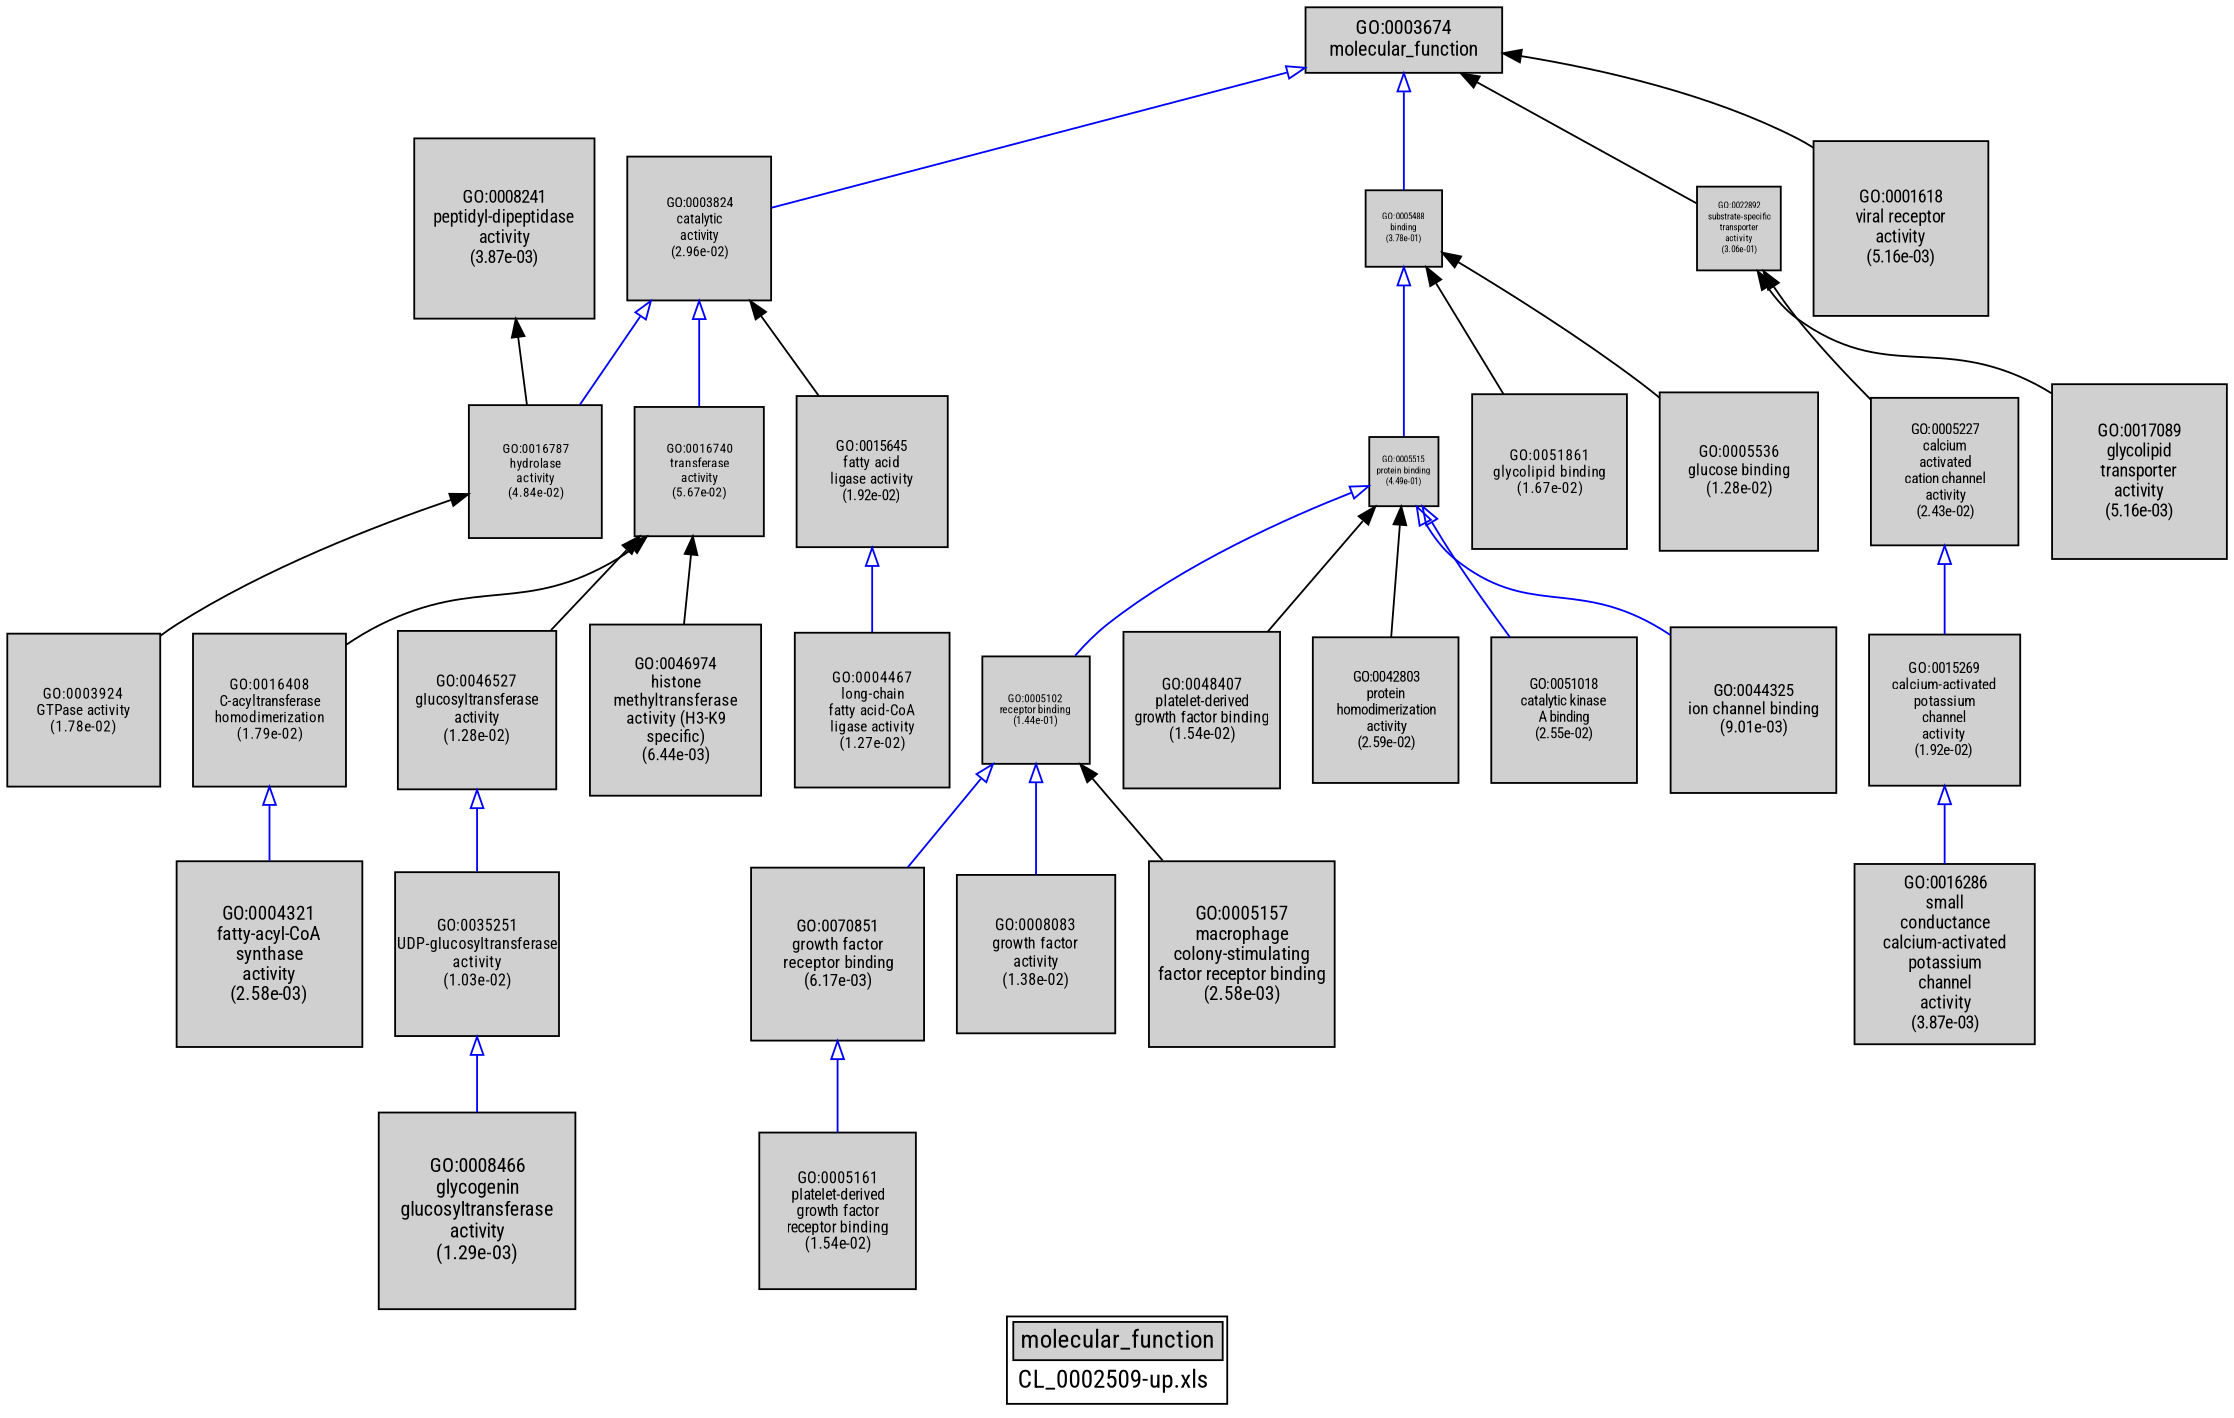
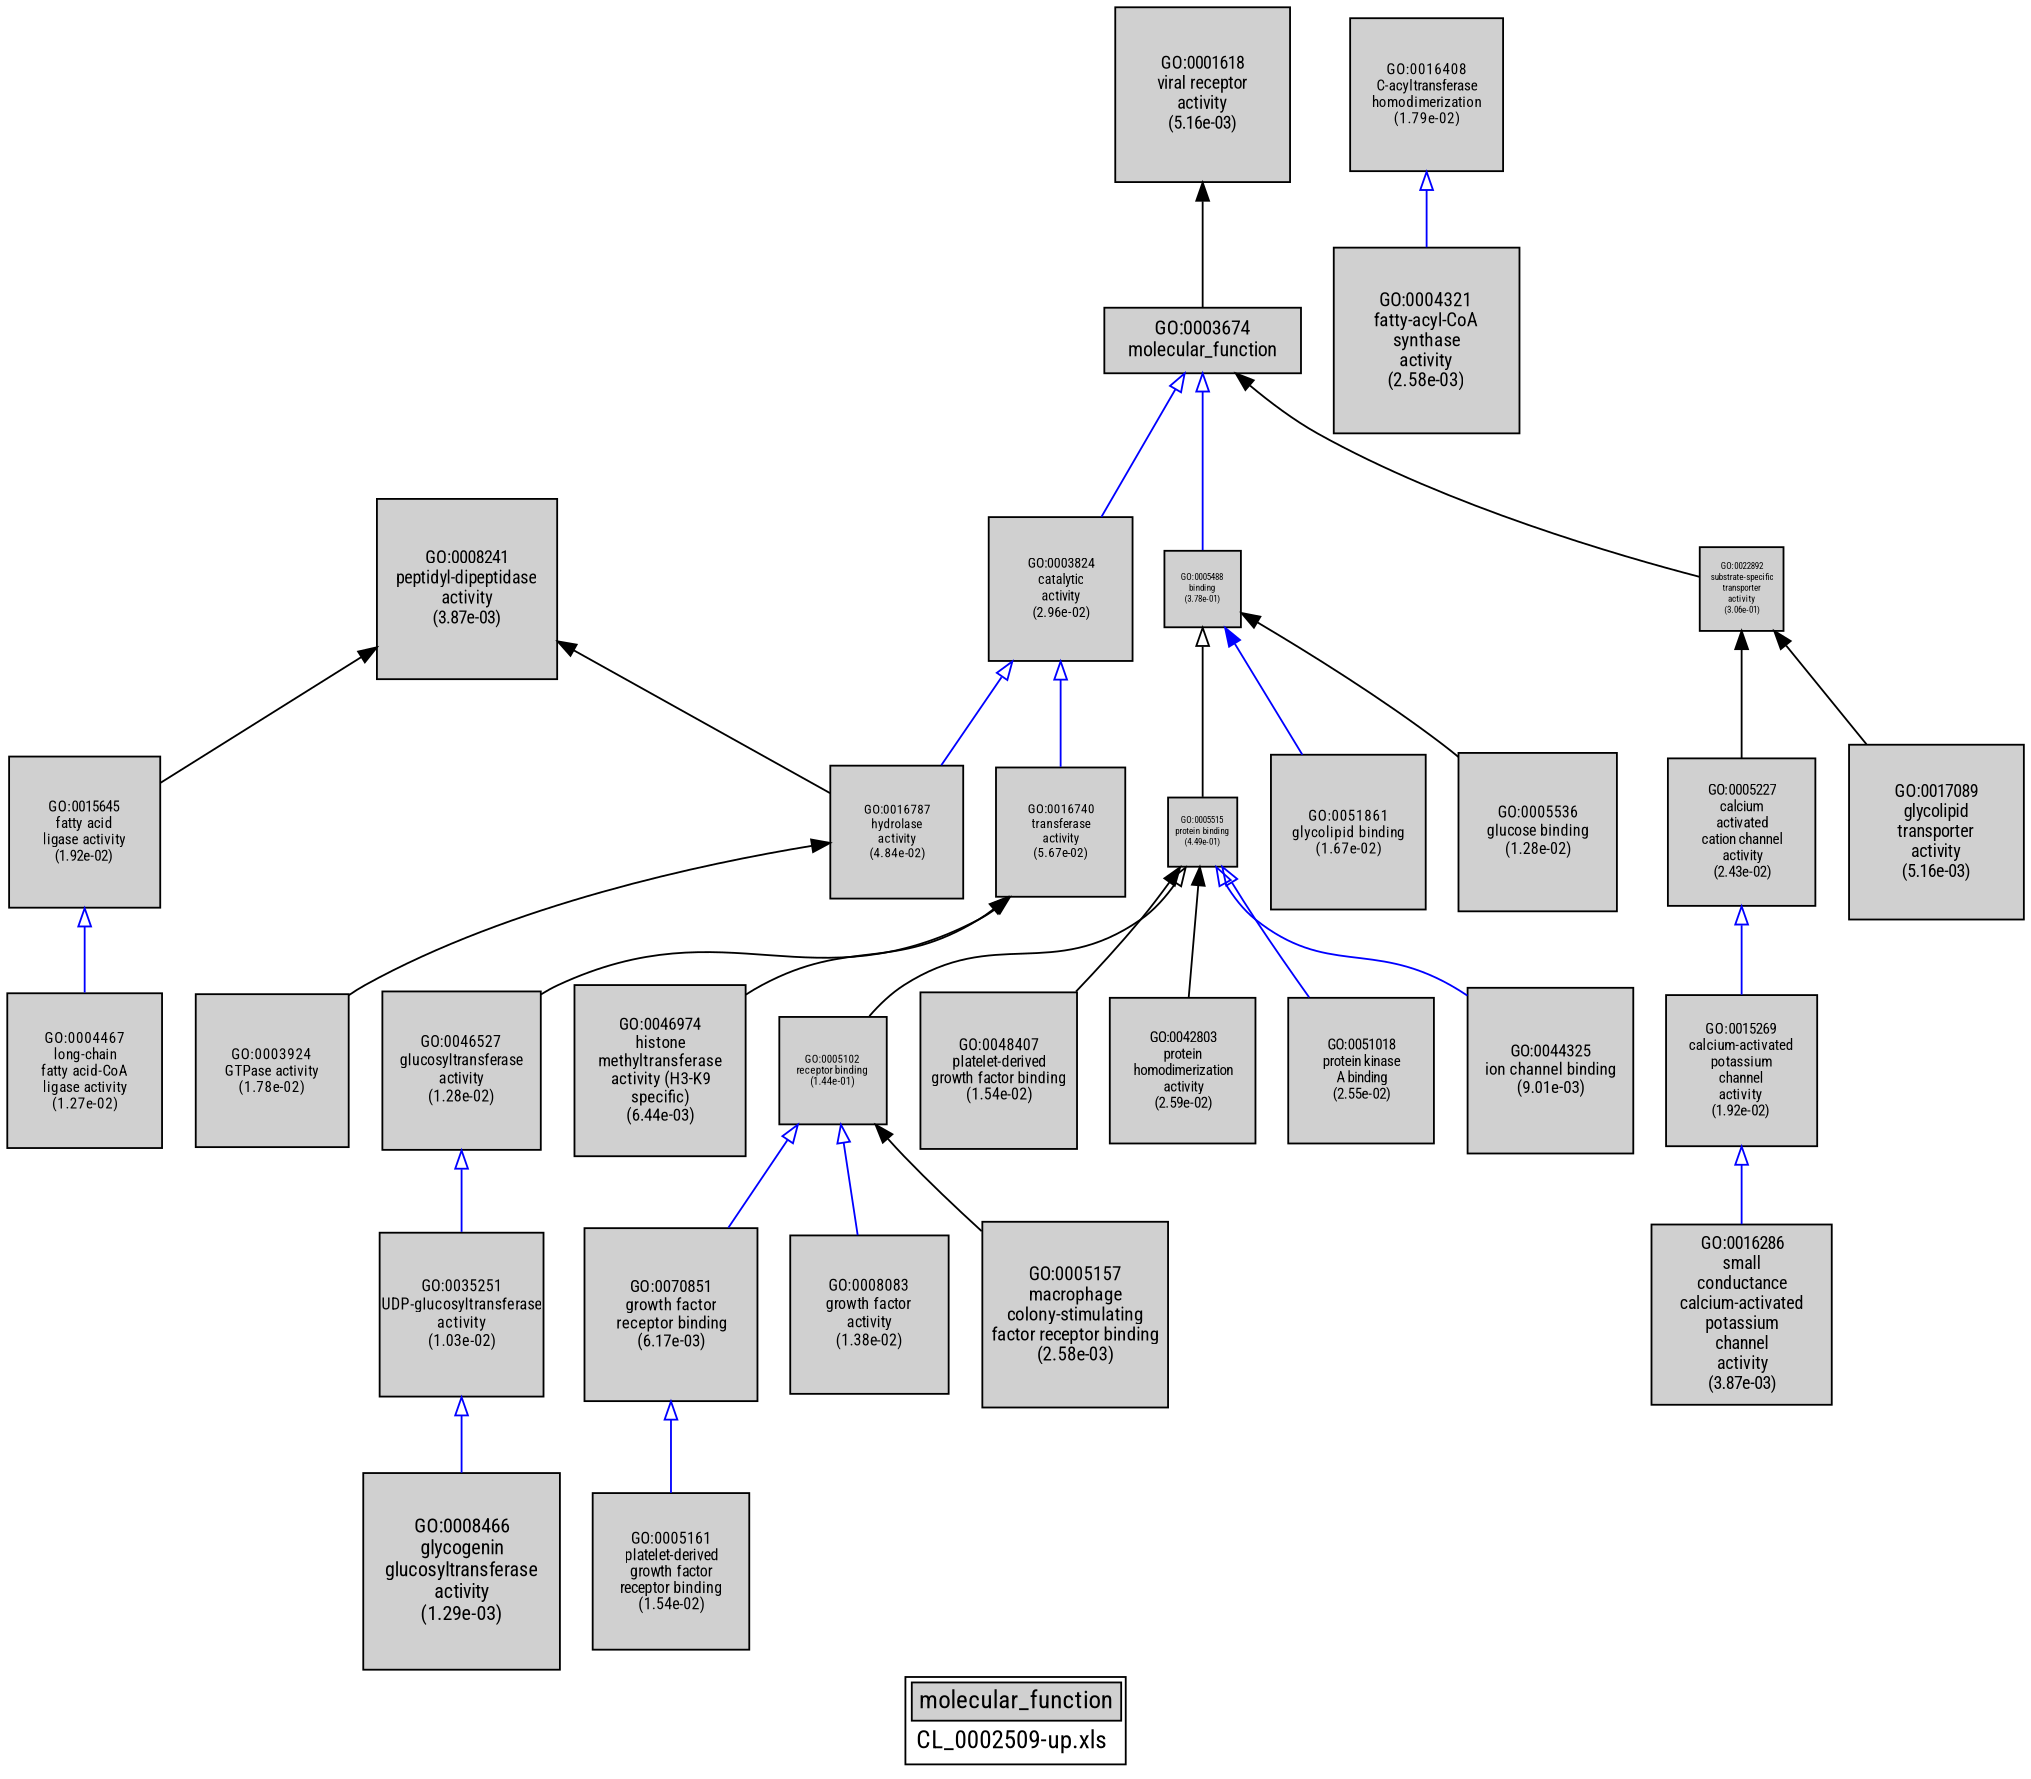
edge "GO:0001618" -> "GO:0003674": reversed
edge "GO:0051861" -> "GO:0005488": color black -> blue
edge "GO:0015645" -> "GO:0003824": now "GO:0015645" -> "GO:0008241"
edge "GO:0005515" -> "GO:0005488": color blue -> black
edge "GO:0005102" -> "GO:0005515": color blue -> black
edge "GO:0016408" -> "GO:0016740": removed
node "GO:0051018": text "catalytic kinase" -> "protein kinase"
